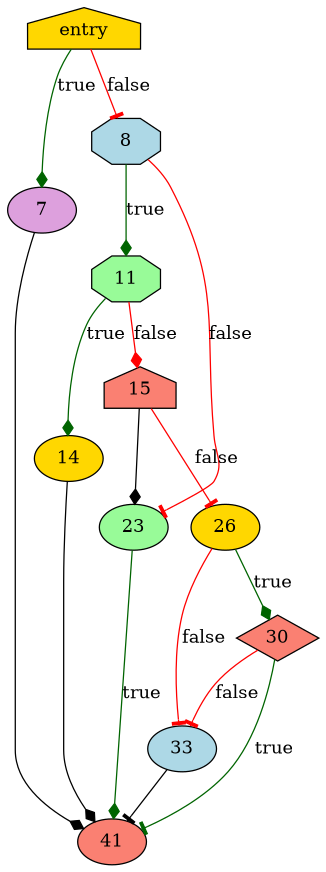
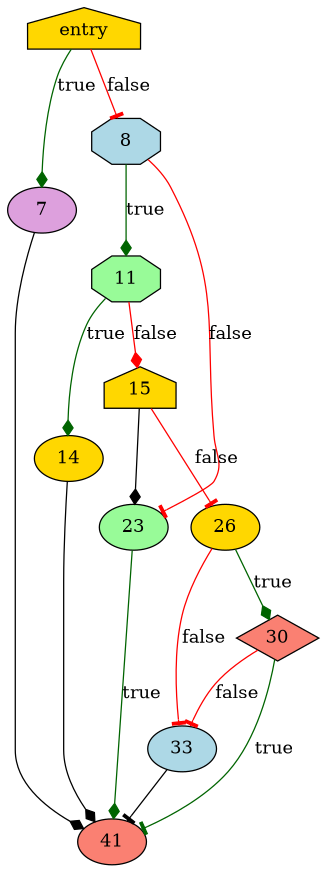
node "15": fillcolor salmon -> gold
